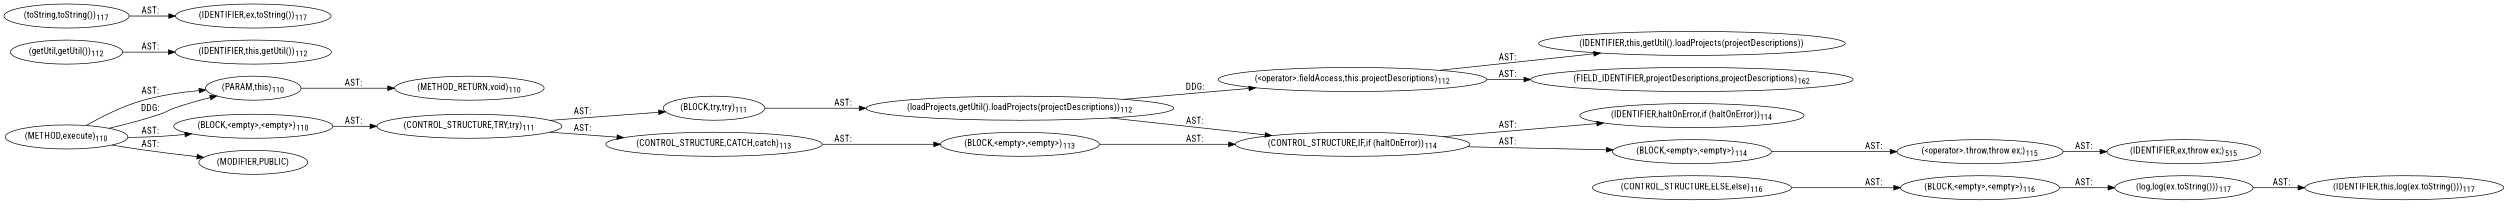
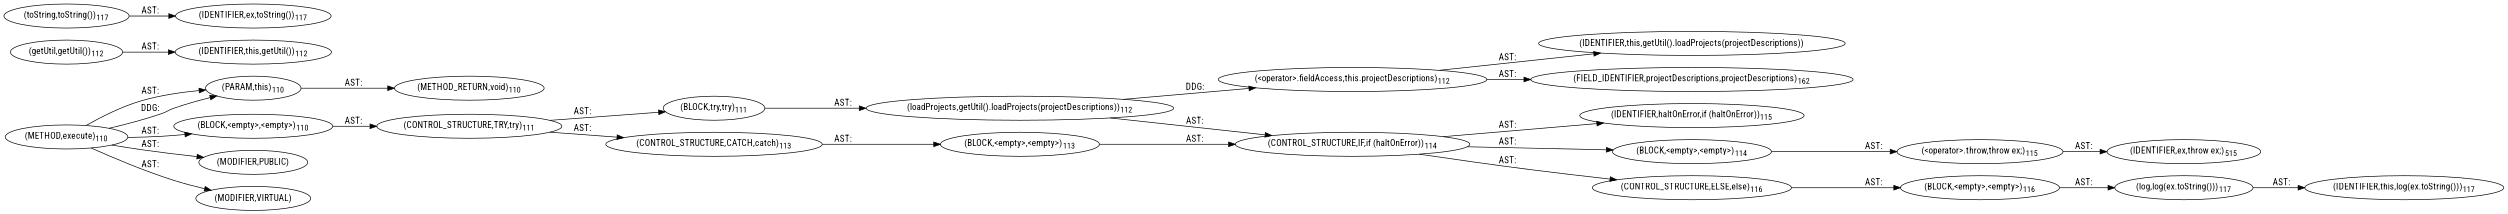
node "(IDENTIFIER,haltOnError,if (haltOnError))": text "114" -> "115"
edge "(CONTROL_STRUCTURE,IF,if (haltOnError))" -> "(CONTROL_STRUCTURE,ELSE,else)": added, label "AST:"
node "(MODIFIER,VIRTUAL)": added
